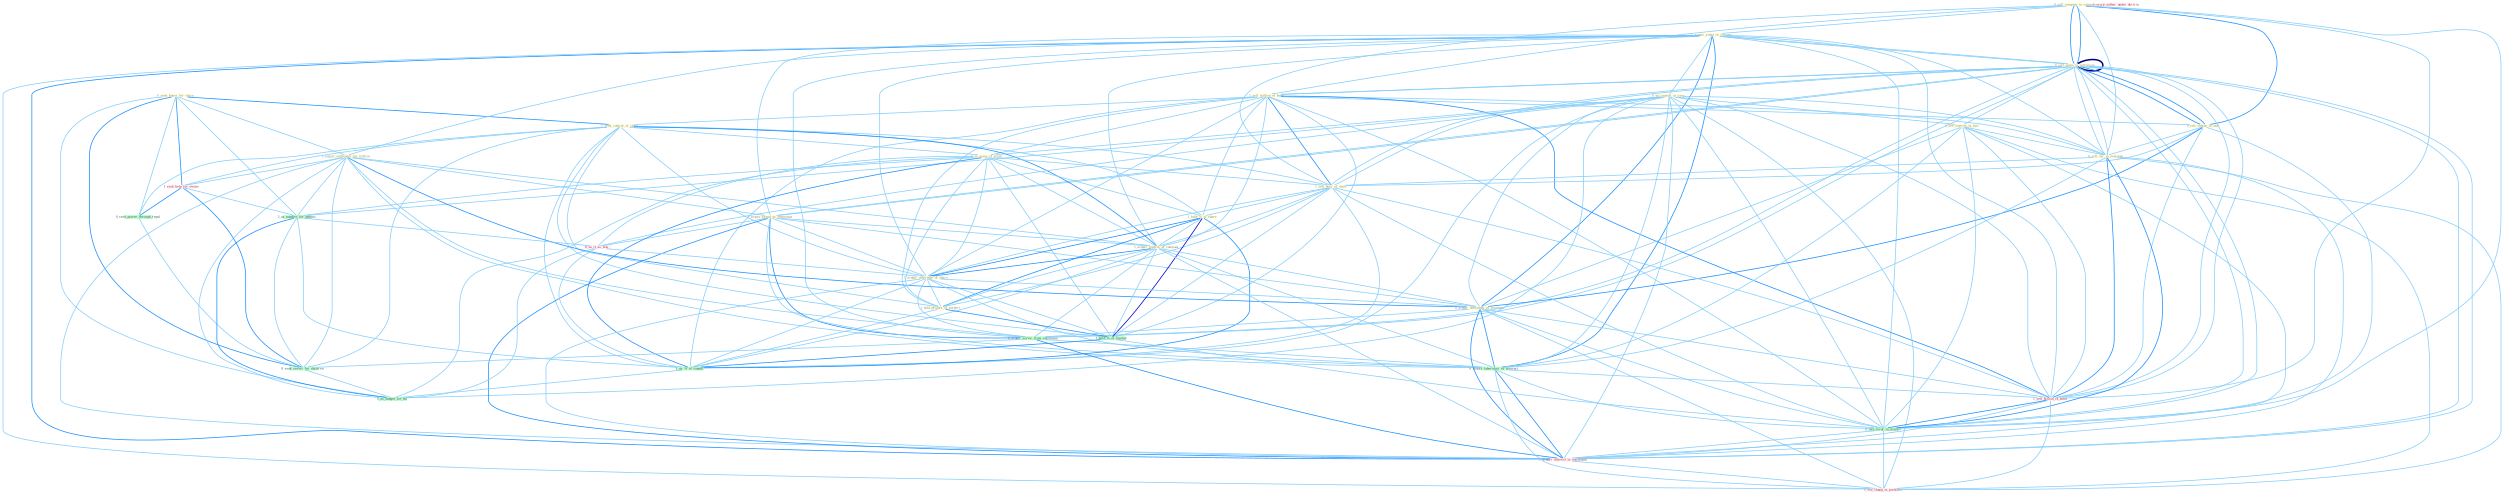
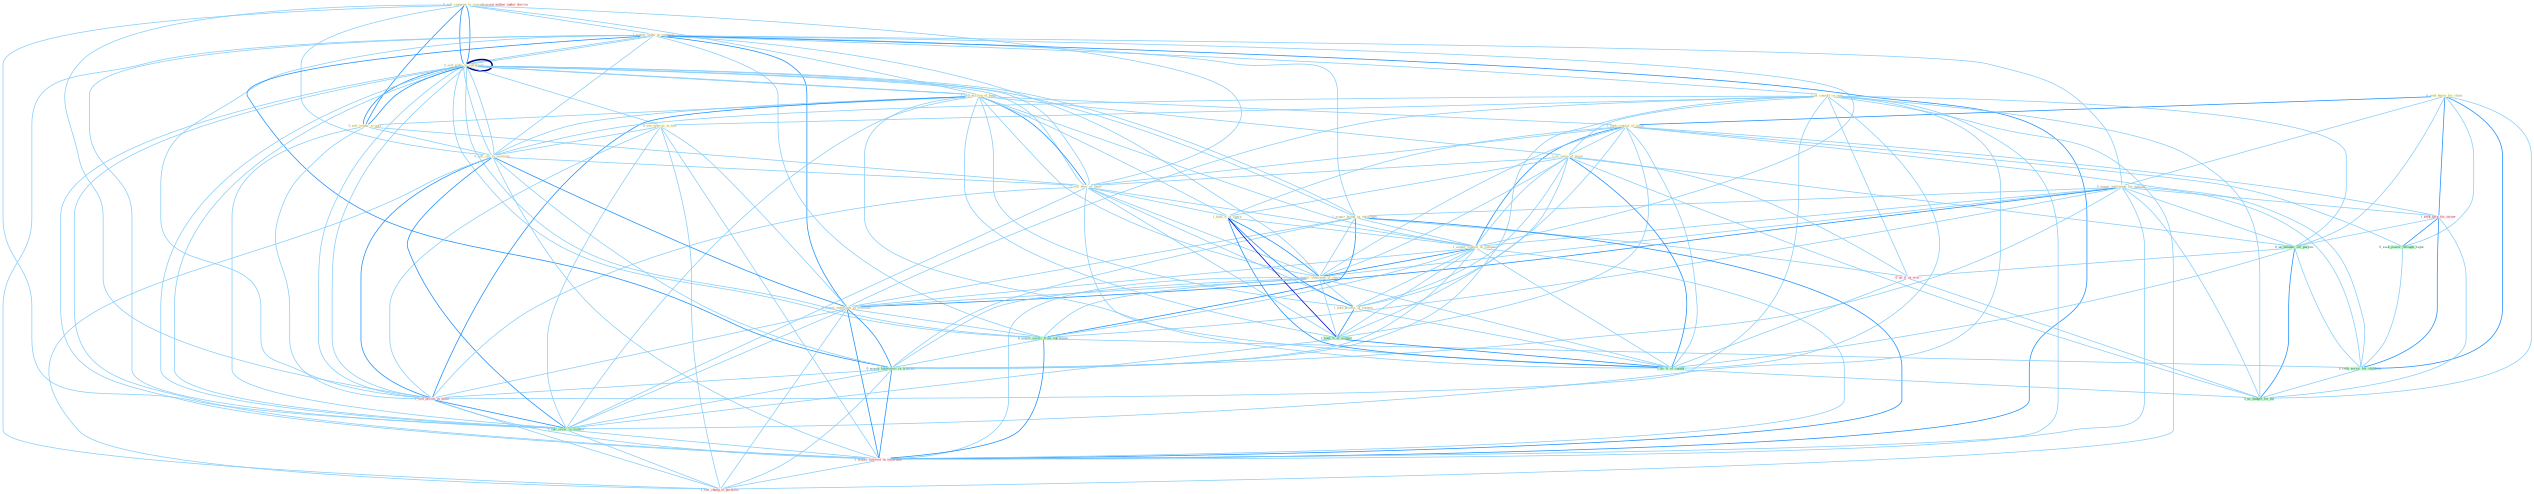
edge "0_sell_ventur_to_unit" -- "0_acquir_entitynam_in_yearnum": now "0_sell_car_in_yearnum" -- "0_acquir_entitynam_in_yearnum"
edge "0_us_it_as_wai" -- "1_acquir_othernum_of_share": now "0_acquir_entitynam_for_million" -- "1_acquir_othernum_of_share"
edge "0_see_exercis_in_fact" -- "0_acquir_laboratori_in_transact": removed
edge "1_seek_help_for_owner" -- "0_us_budget_for_thi": added
